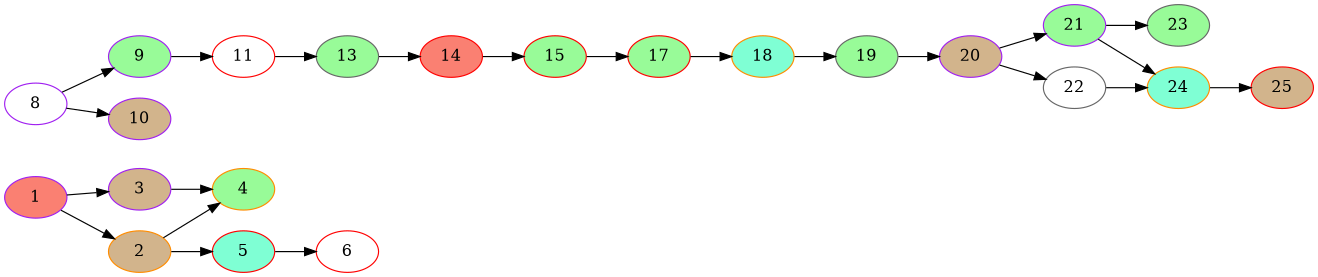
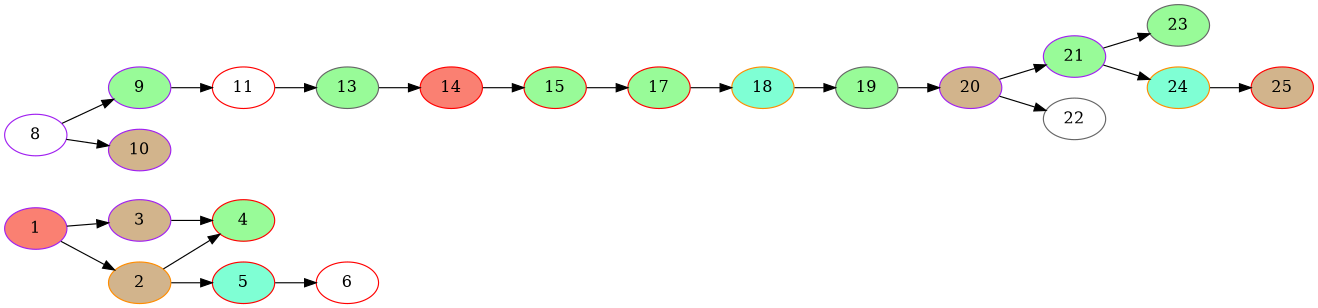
edge "22" -> "24": removed
node "4": color darkorange -> red
